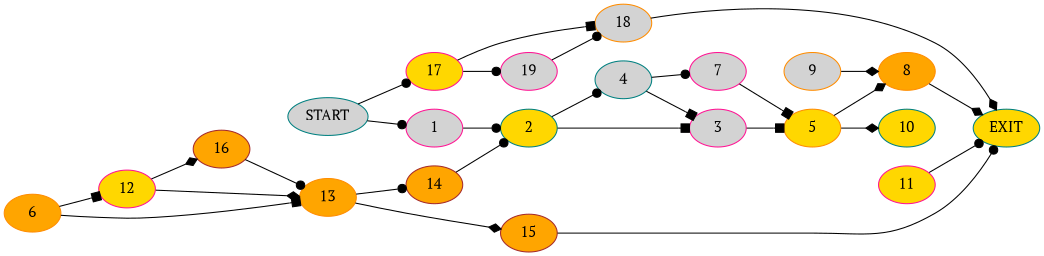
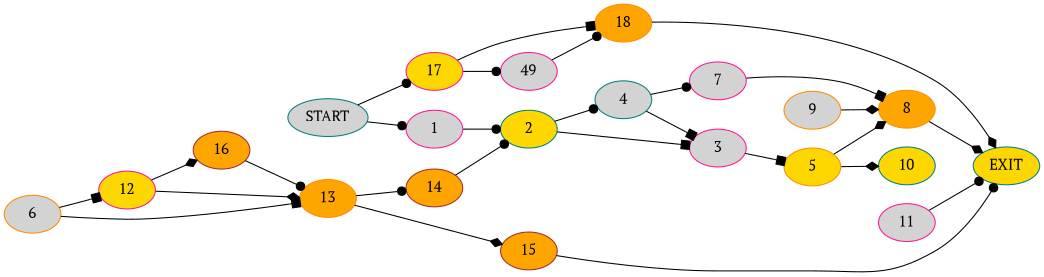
node "18": fillcolor lightgrey -> orange
node "19": label "19" -> "49"
edge "7" -> "5": now "7" -> "8"
node "11": fillcolor gold -> lightgrey
node "6": fillcolor orange -> lightgrey
